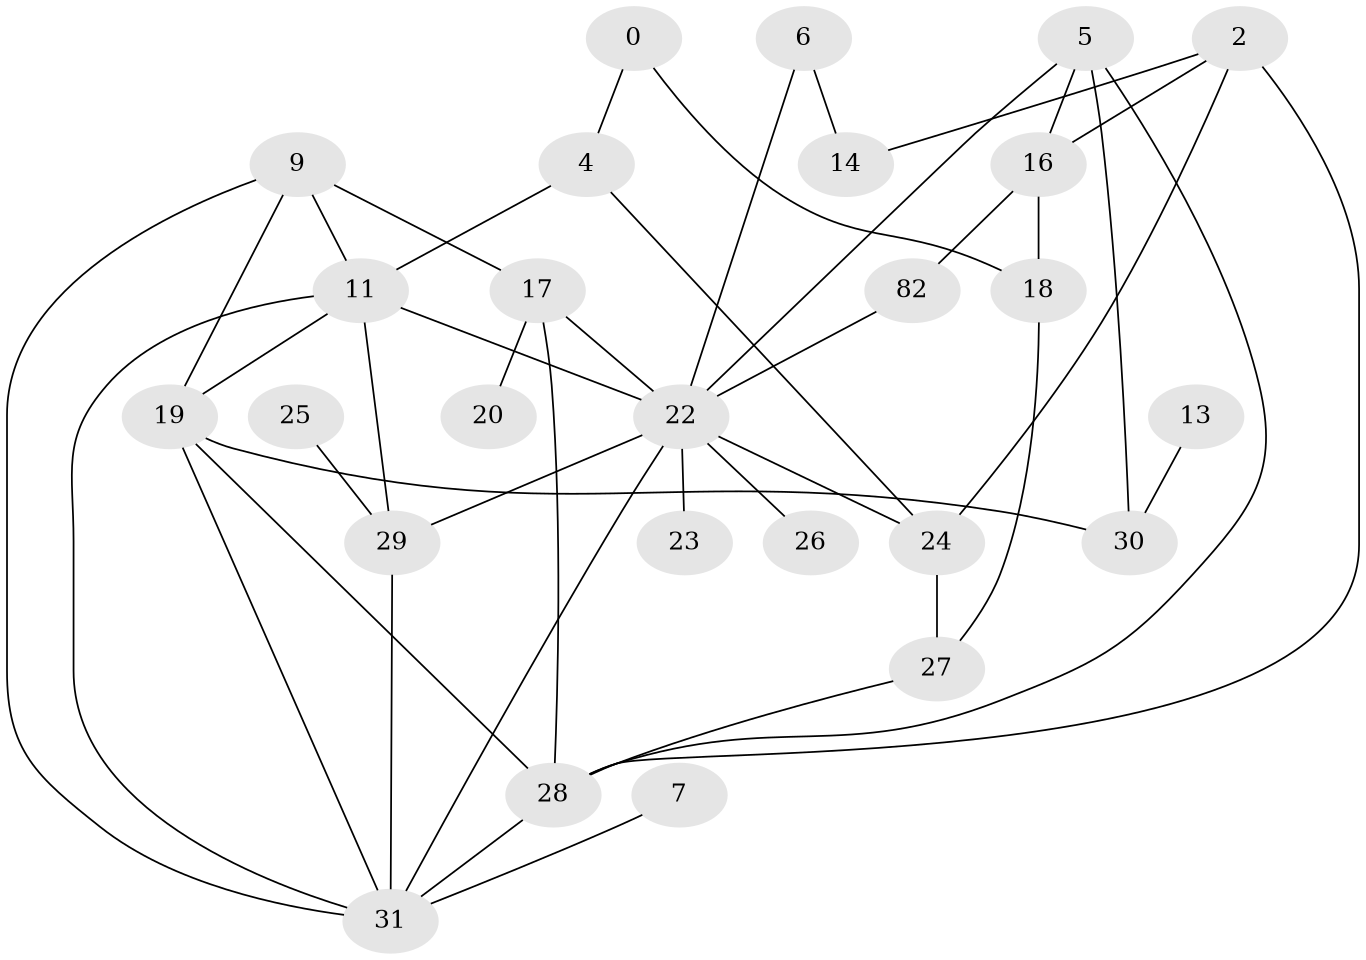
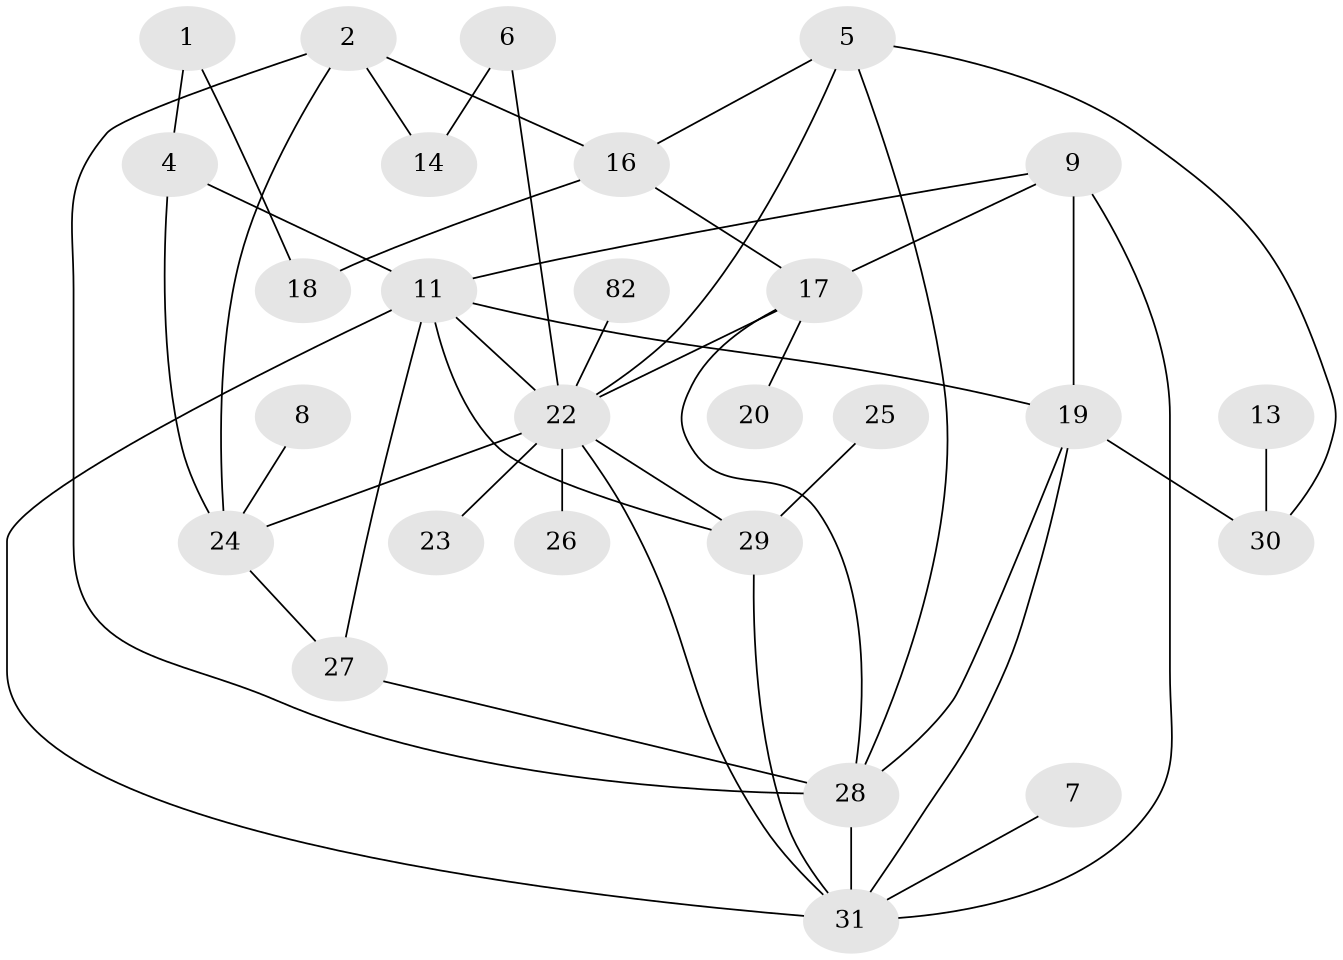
node "0": label "0" -> "1"
edge "16" -- "82": now "16" -- "17"
node "8": added
edge "18" -- "27": now "11" -- "27"
